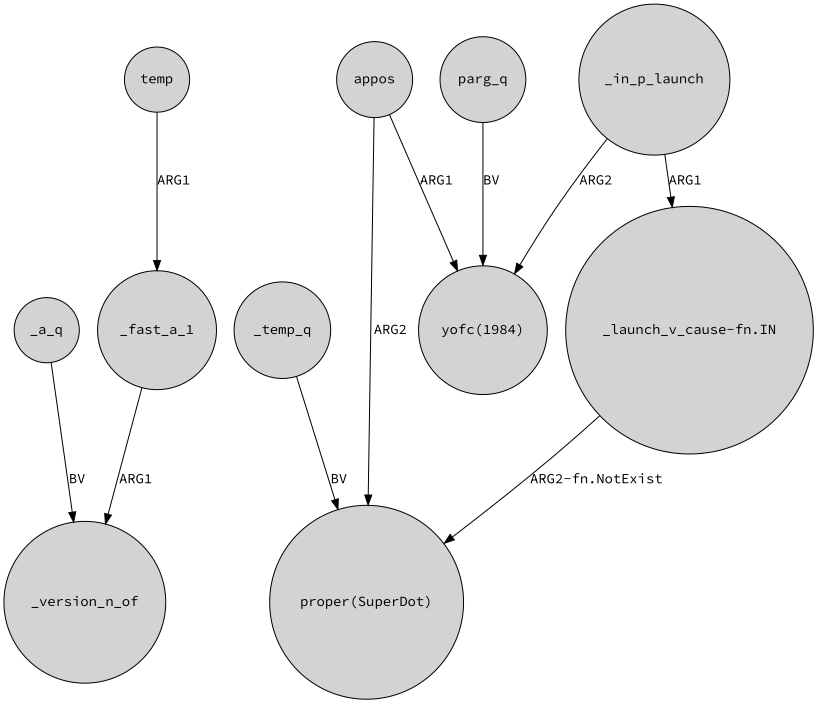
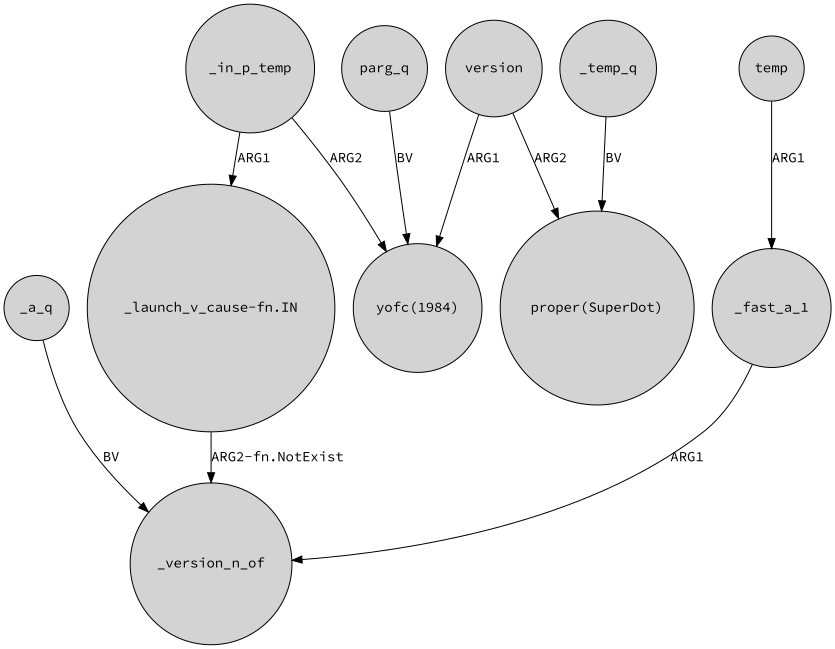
node "appos": label "appos" -> "version"
node "_in_p_launch": label "_in_p_launch" -> "_in_p_temp"
edge "_launch_v_cause-fn.IN" -> "proper(SuperDot)": now "_launch_v_cause-fn.IN" -> "_version_n_of"
